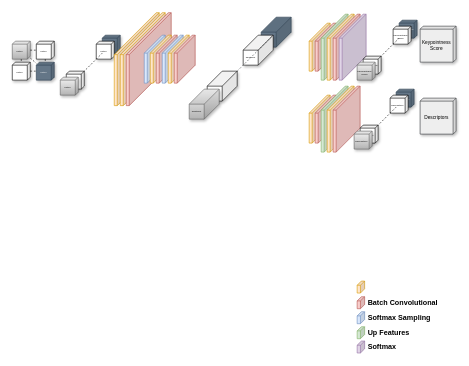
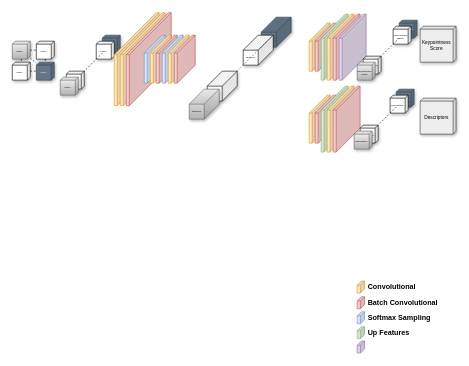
node "Convolutional": added
node "Softmax": removed
